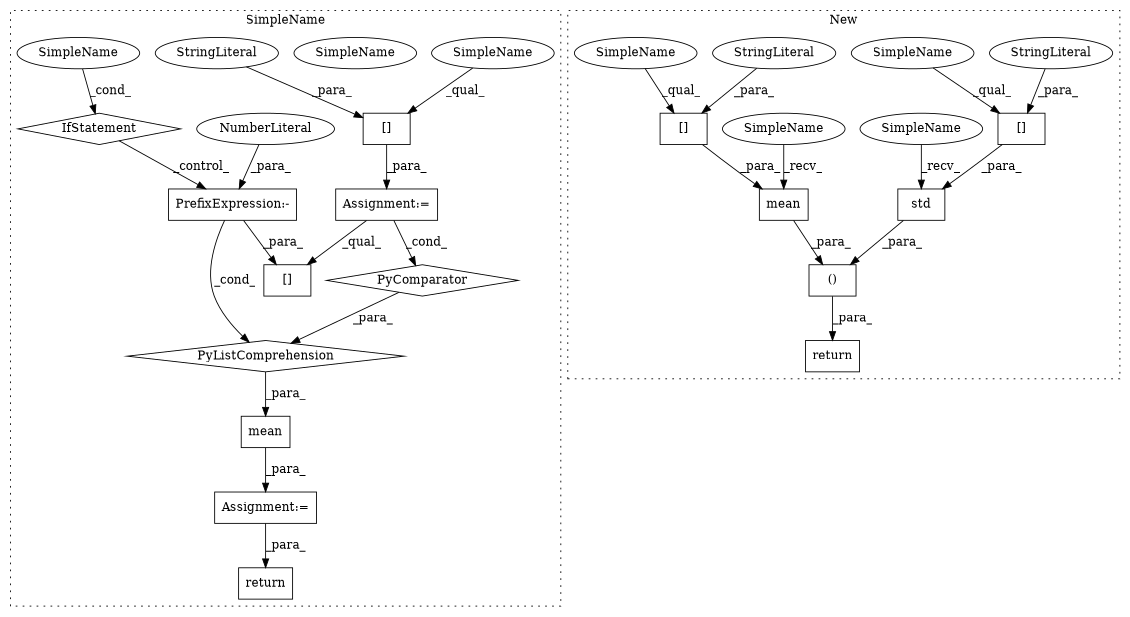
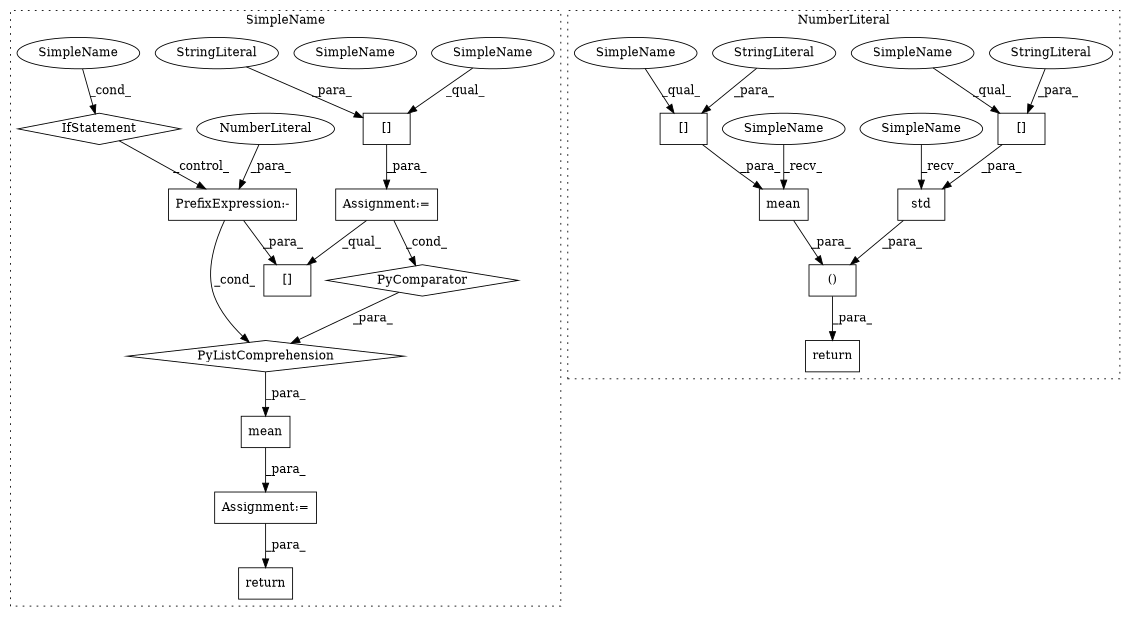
cluster "New": label "New" -> "NumberLiteral"
